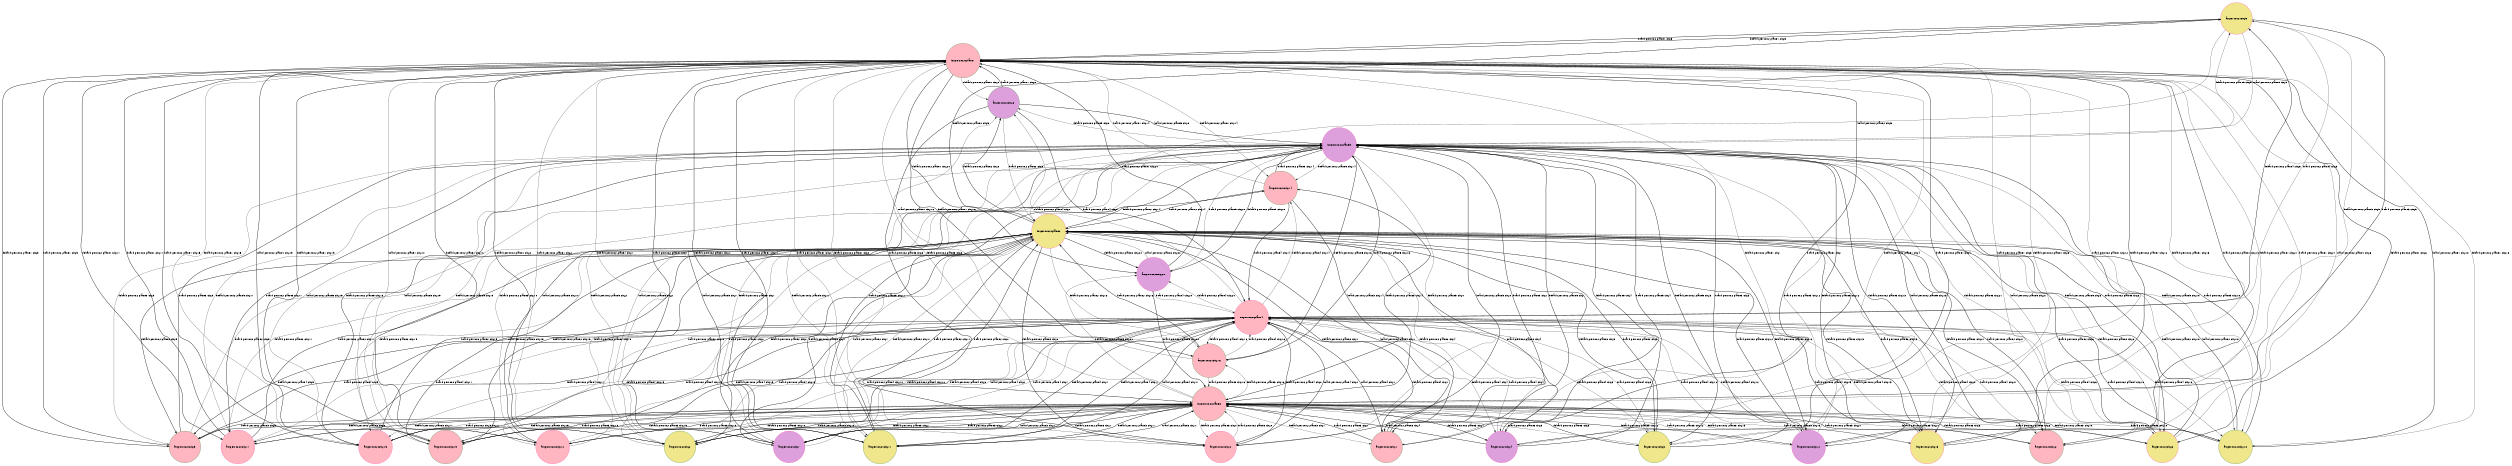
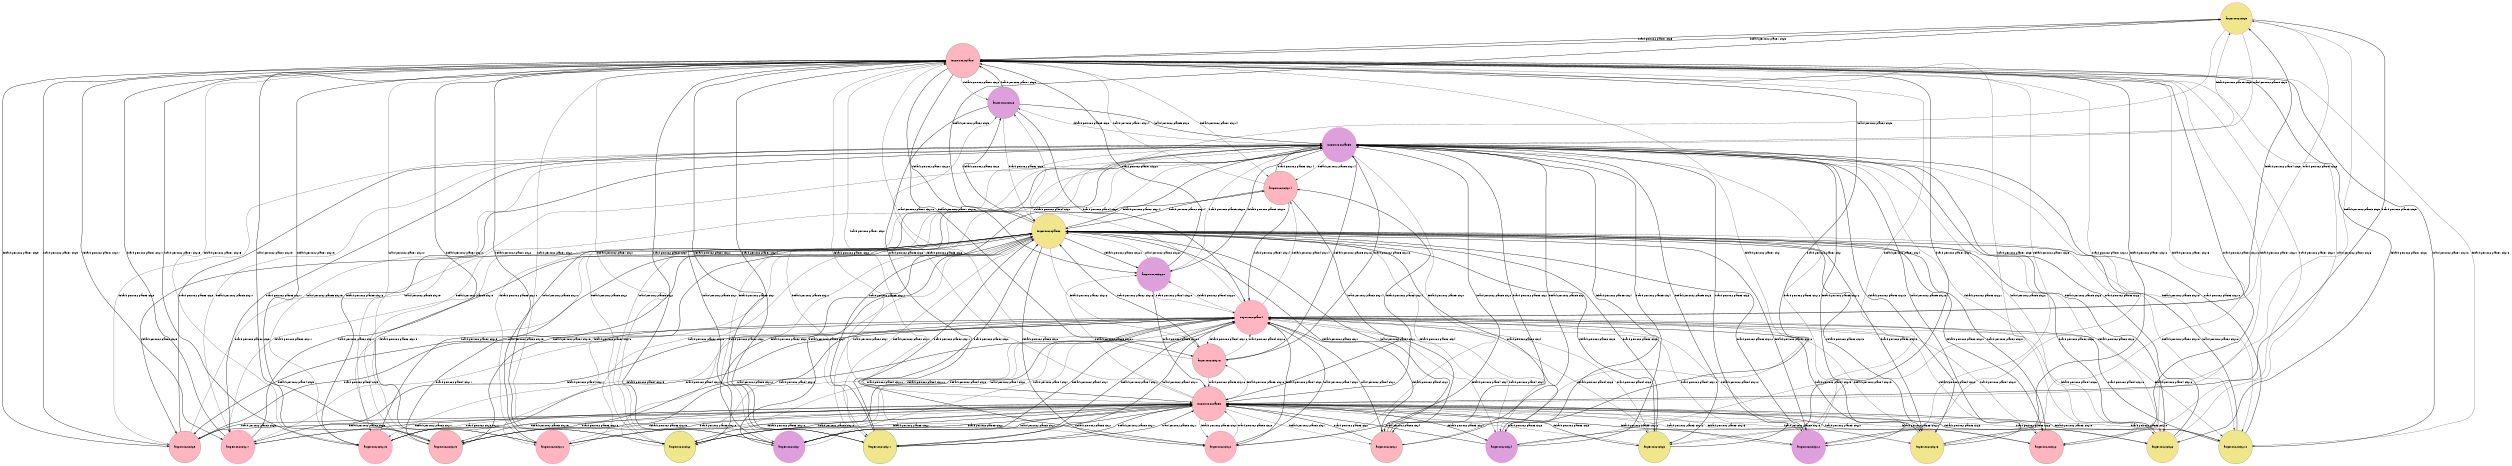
edge "at_person2_city0" -> "in_person2_plane1": now "in_person2_plane3" -> "in_person2_plane1"
edge "in_person2_plane4" -> "at_person2_city19": label "debark person2 plane4 city19" -> "board person2 plane3 city12"
